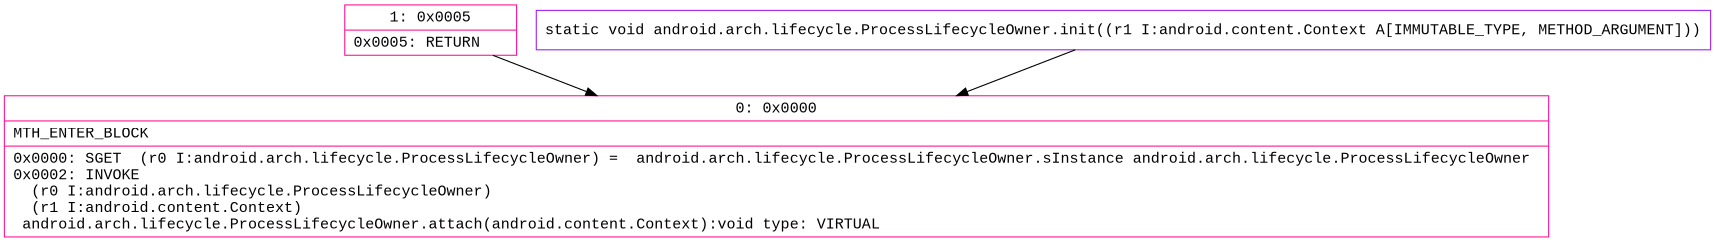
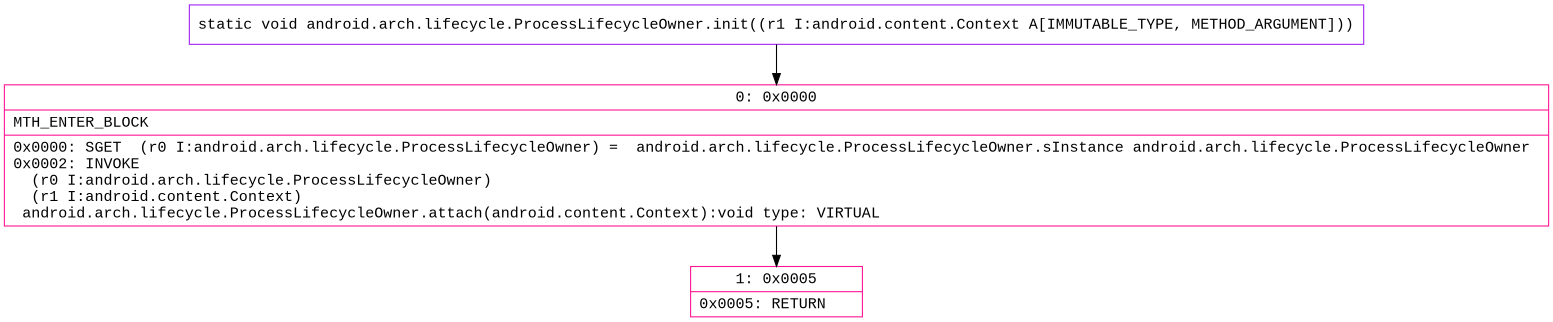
edge "1: 0x0005" -> "0: 0x0000": reversed
